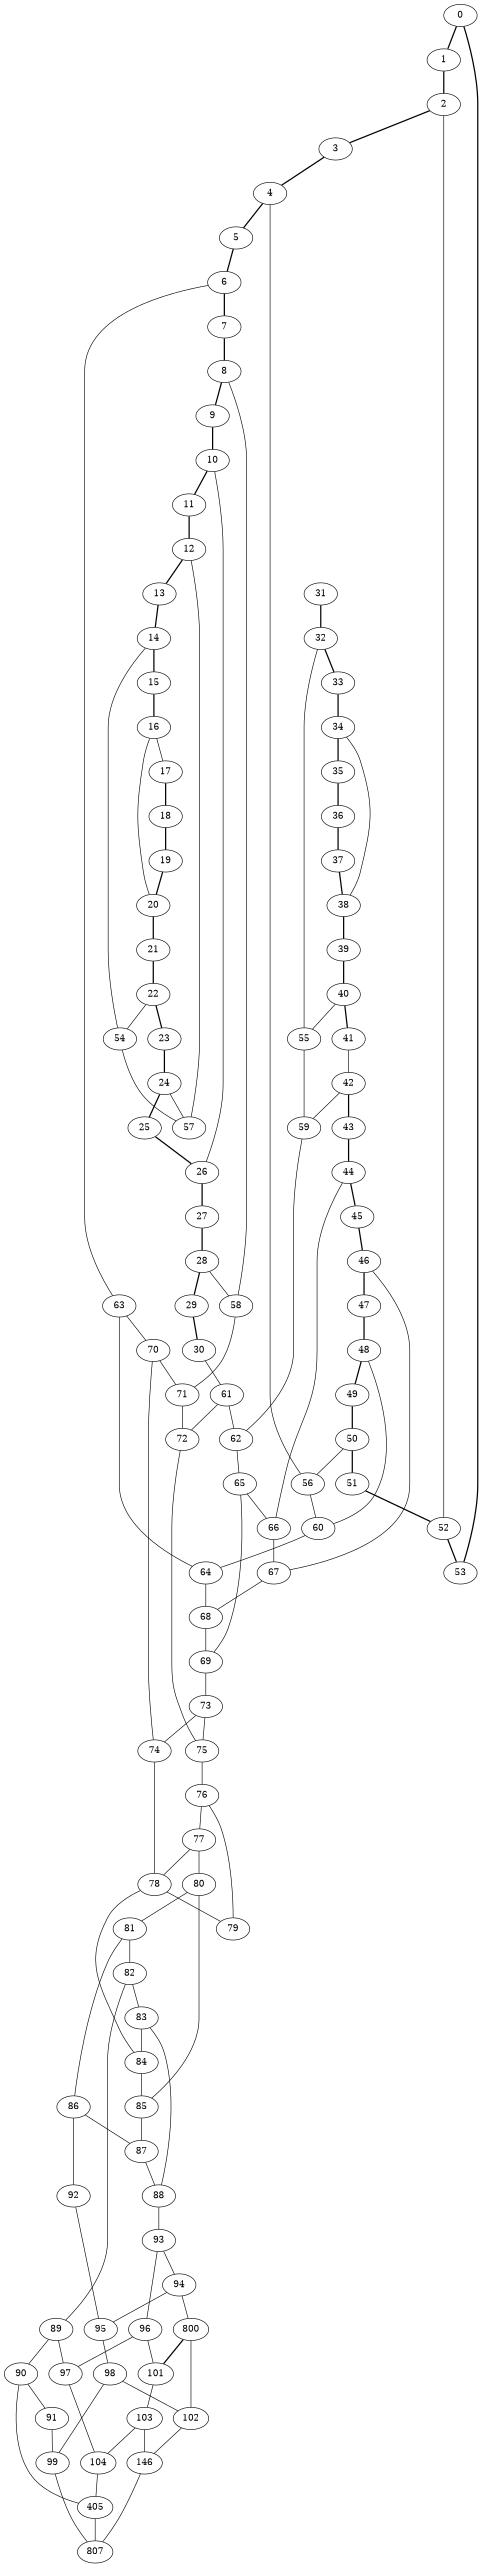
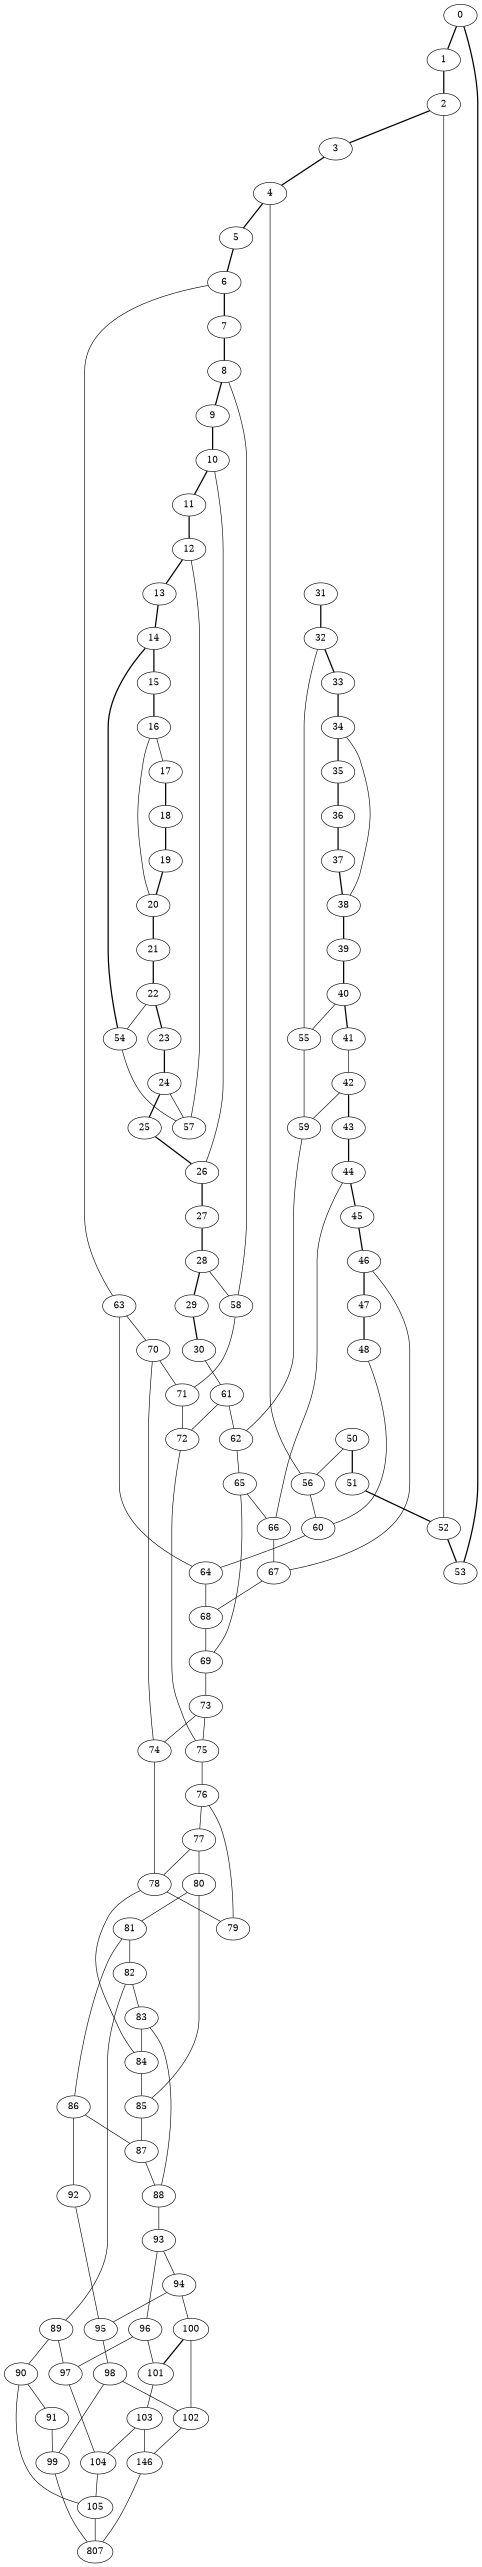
edge "14" -- "54": style solid -> bold
node "49": removed
node "800": label "800" -> "100"
node "405": label "405" -> "105"
